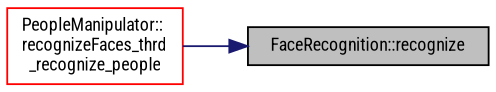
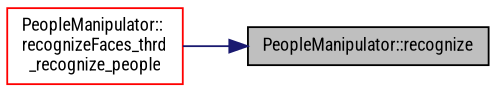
node "FaceRecognition::recognize": label "FaceRecognition::recognize" -> "PeopleManipulator::recognize"
